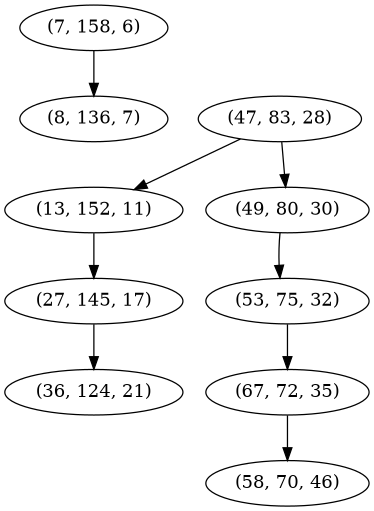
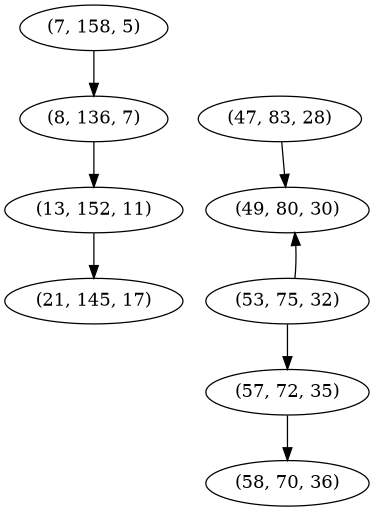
node "(7, 158, 6)": label "(7, 158, 6)" -> "(7, 158, 5)"
edge "(47, 83, 28)" -> "(13, 152, 11)": now "(8, 136, 7)" -> "(13, 152, 11)"
edge "(49, 80, 30)" -> "(53, 75, 32)": reversed
node "(27, 145, 17)": label "(27, 145, 17)" -> "(21, 145, 17)"
node "(36, 124, 21)": removed
node "(67, 72, 35)": label "(67, 72, 35)" -> "(57, 72, 35)"
node "(58, 70, 46)": label "(58, 70, 46)" -> "(58, 70, 36)"
